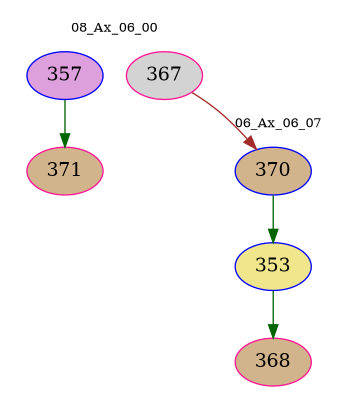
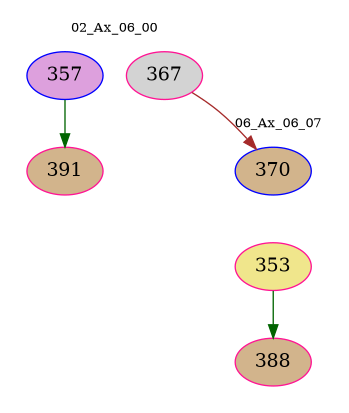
cluster "08_Ax_06_00": label "08_Ax_06_00" -> "02_Ax_06_00"
node "371": label "371" -> "391"
edge "370" -> "353": removed
node "353": color blue -> deeppink
node "368": label "368" -> "388"
